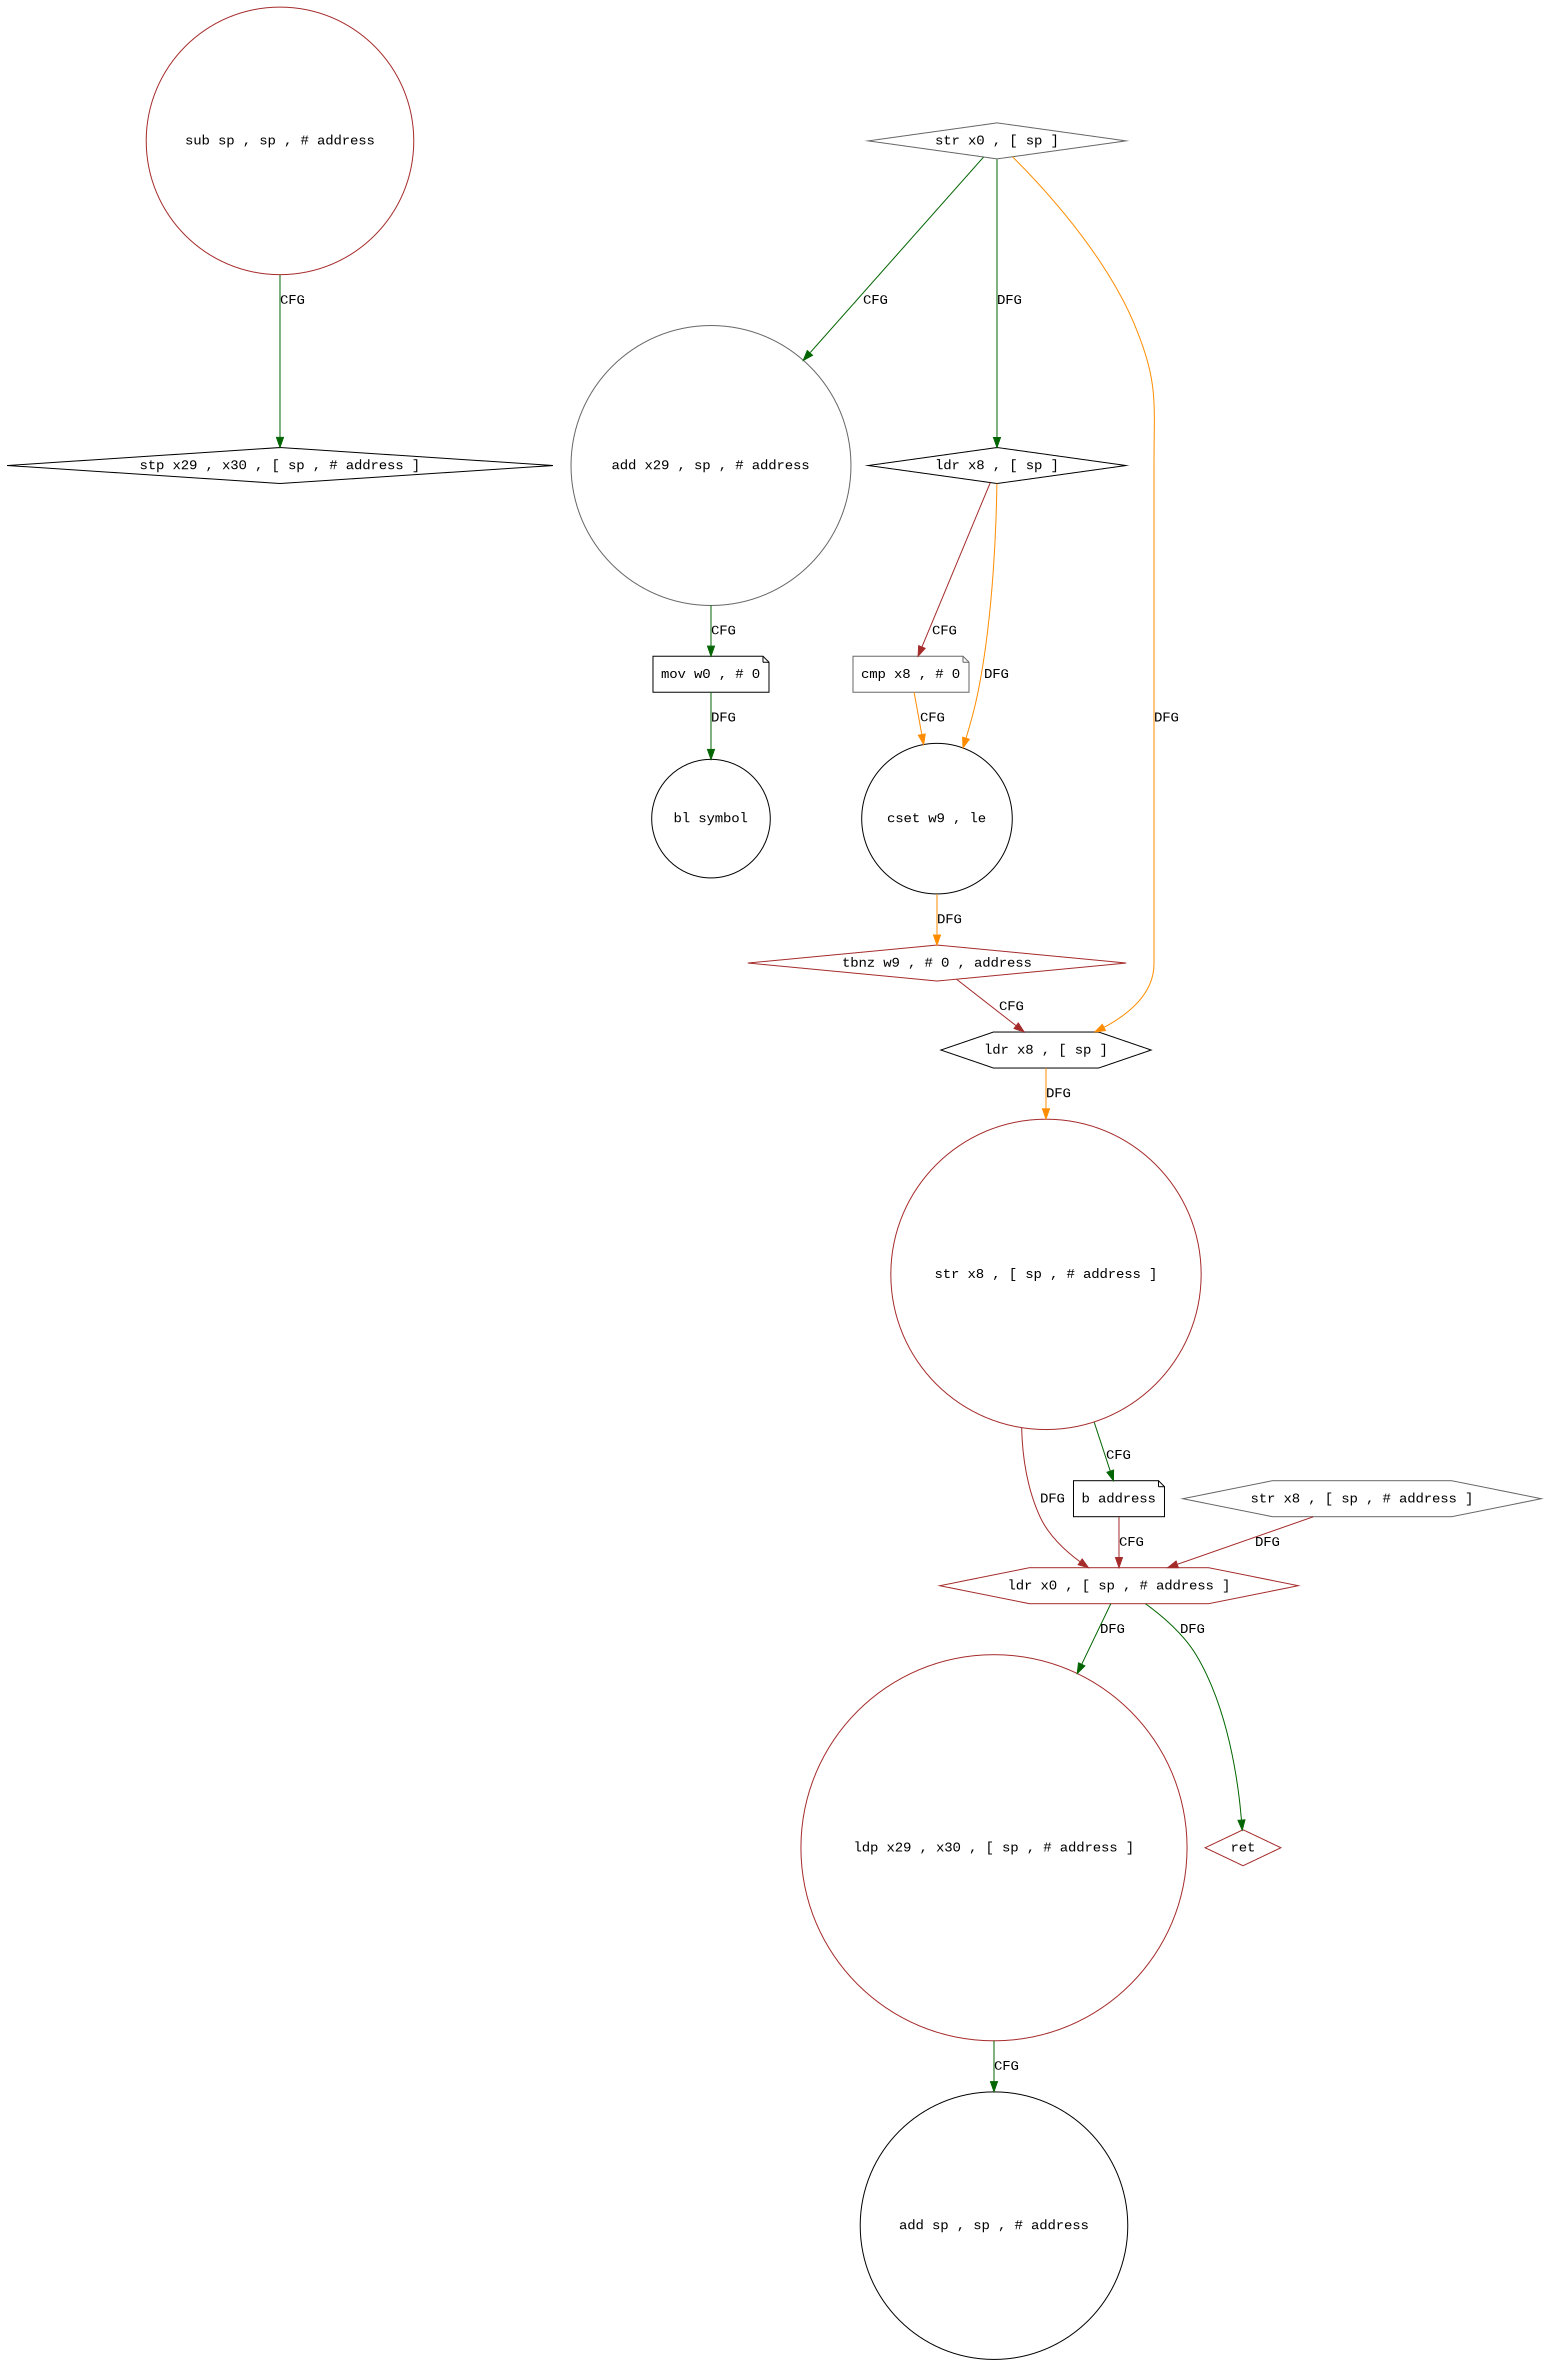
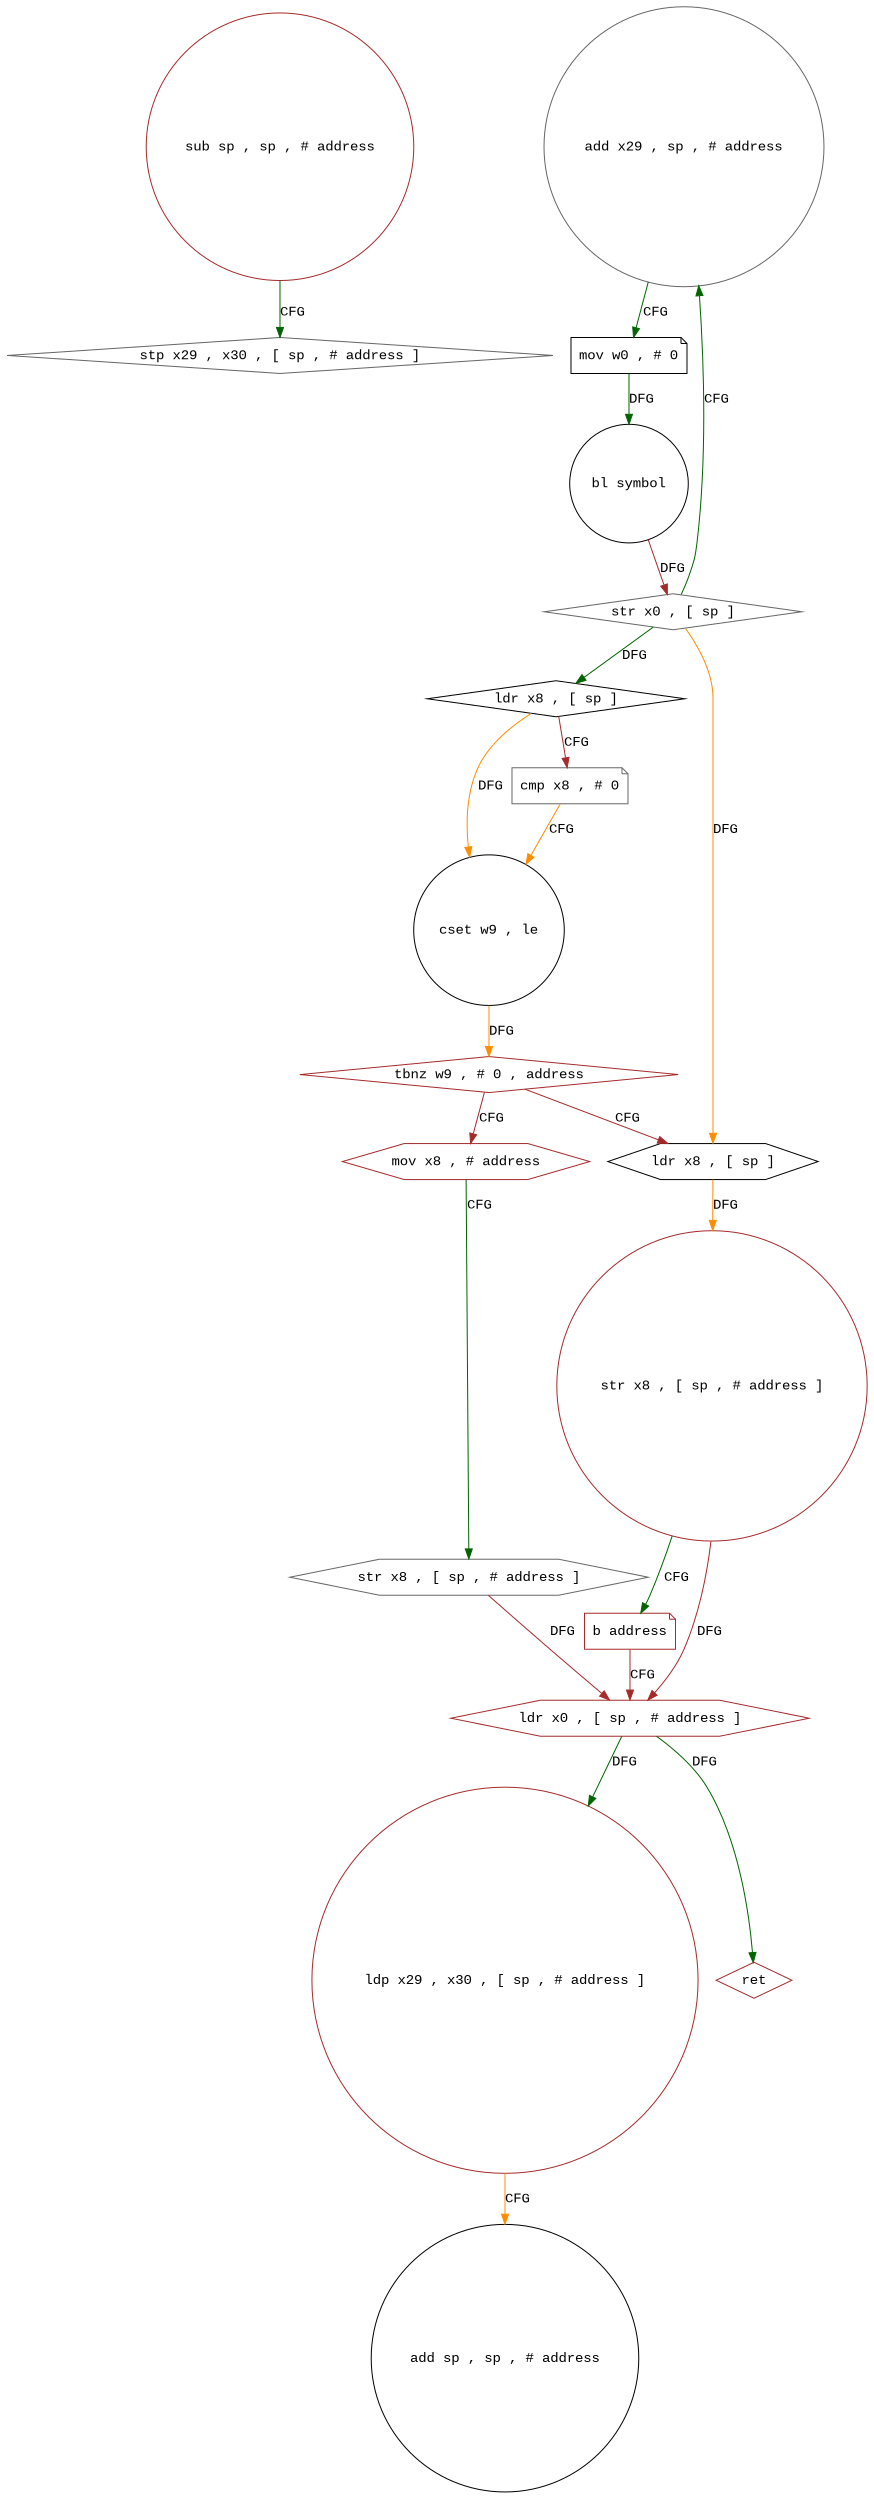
node "stp x29 , x30 , [ sp , # address ]": color black -> gray40
edge "bl symbol" -> "str x0 , [ sp ]": added, label "DFG"
node "mov x8 , # address": added
node "b address": color black -> brown
edge "ldp x29 , x30 , [ sp , # address ]" -> "add sp , sp , # address": color darkgreen -> darkorange
